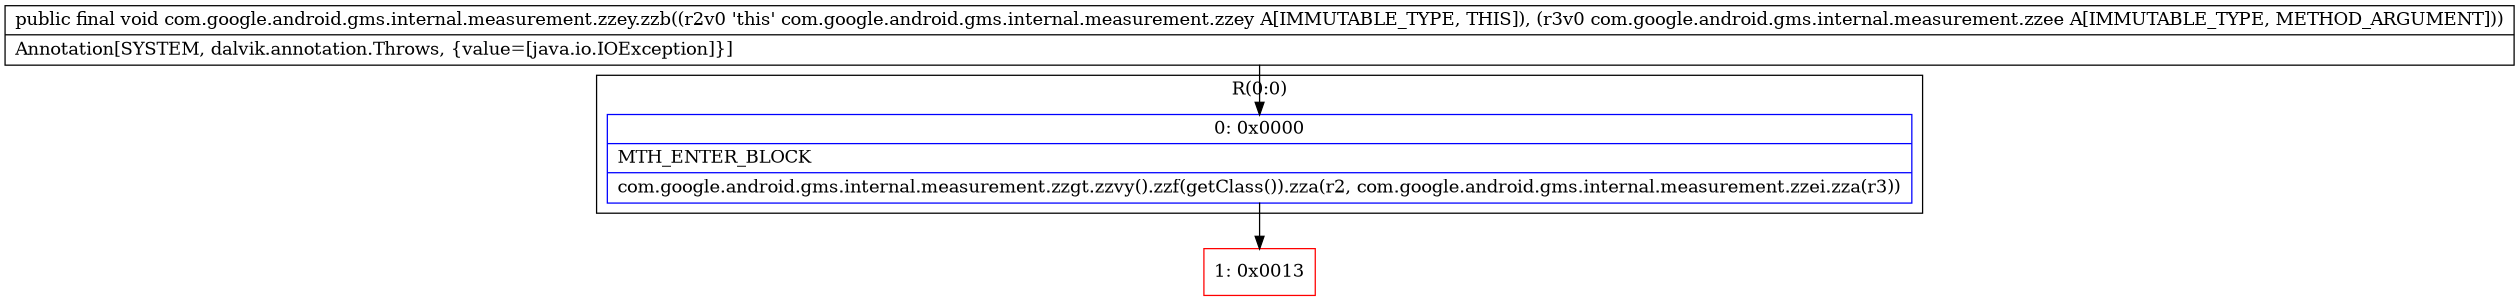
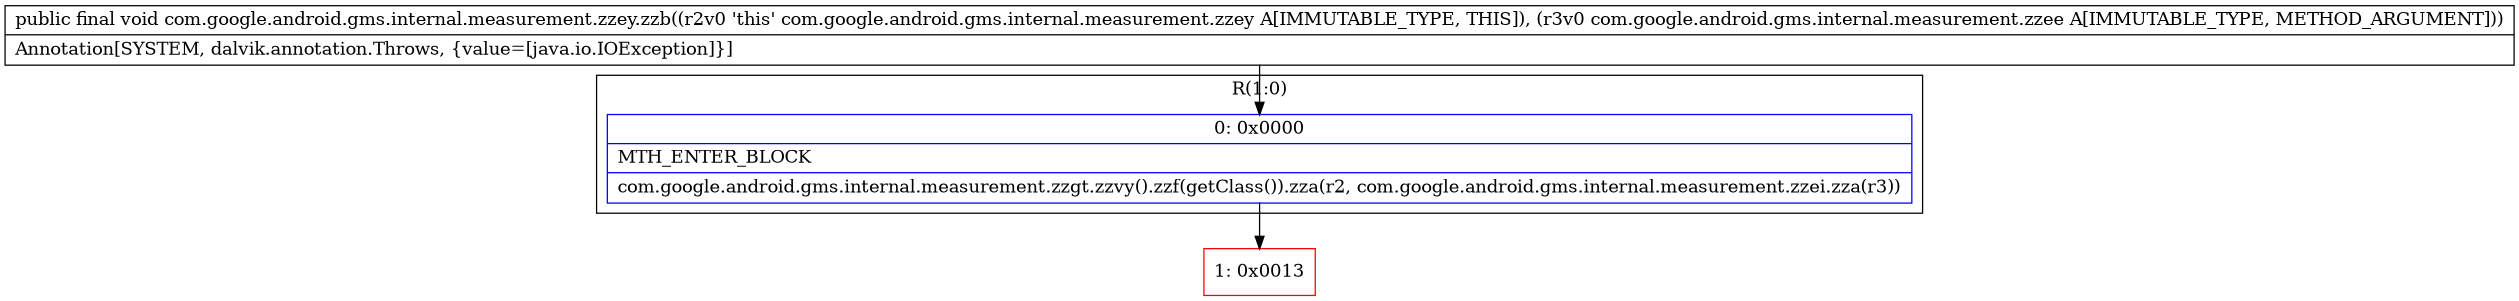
cluster "R(0:0)": label "R(0:0)" -> "R(1:0)"
